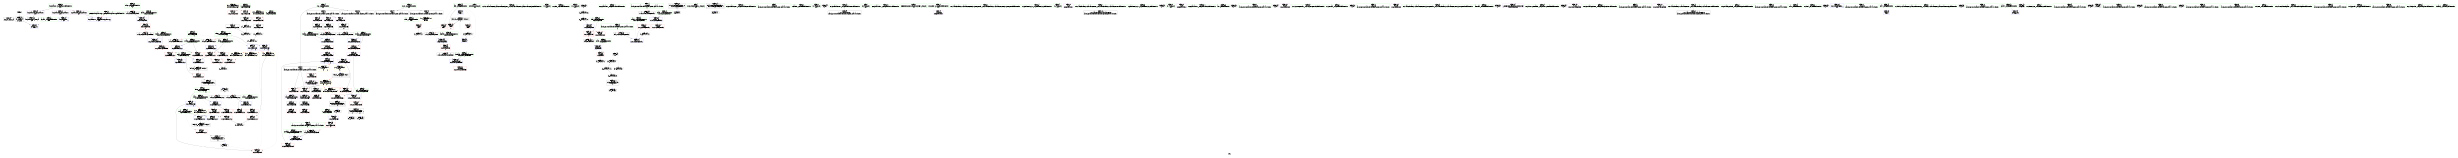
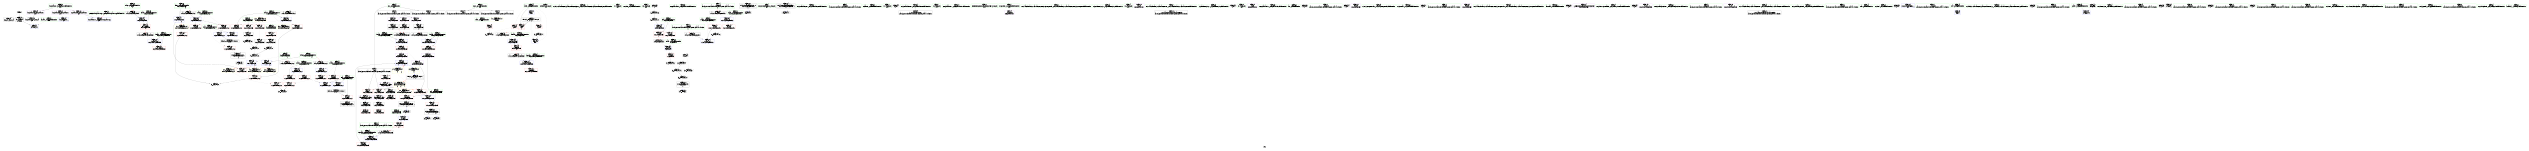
node "NodeID: 107": text "_ZN8ZNSolsEPFRSoS5solveEi" -> "_ZN8Solution5solveEi"
node "NodeID: 450": removed
